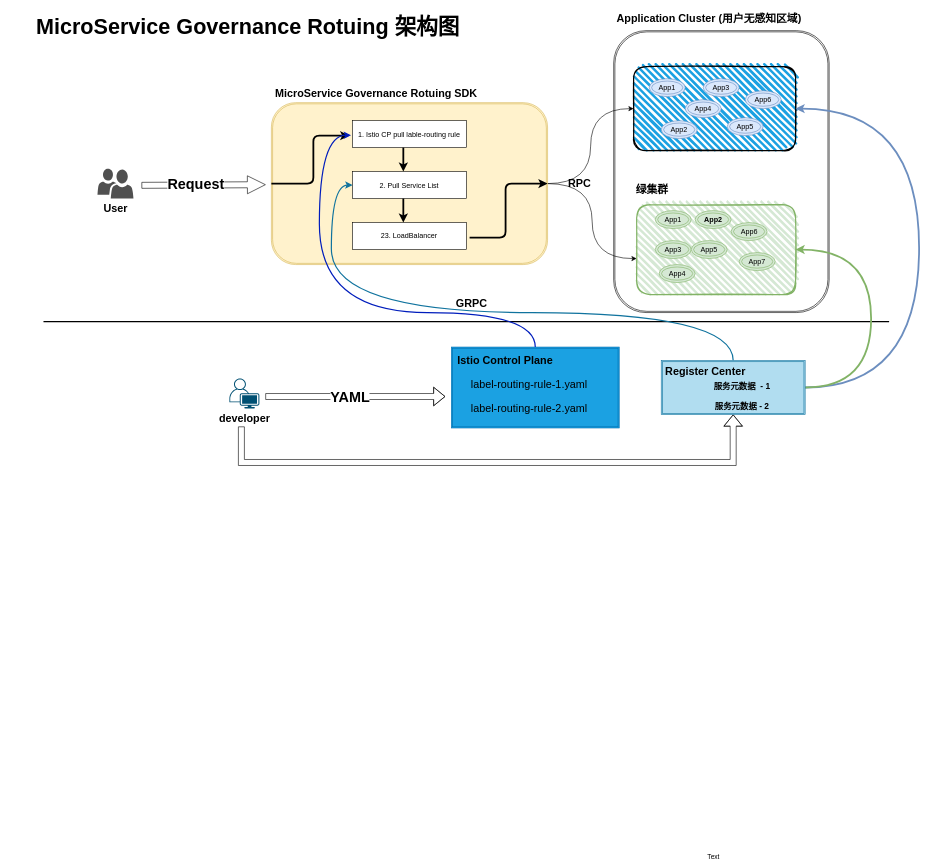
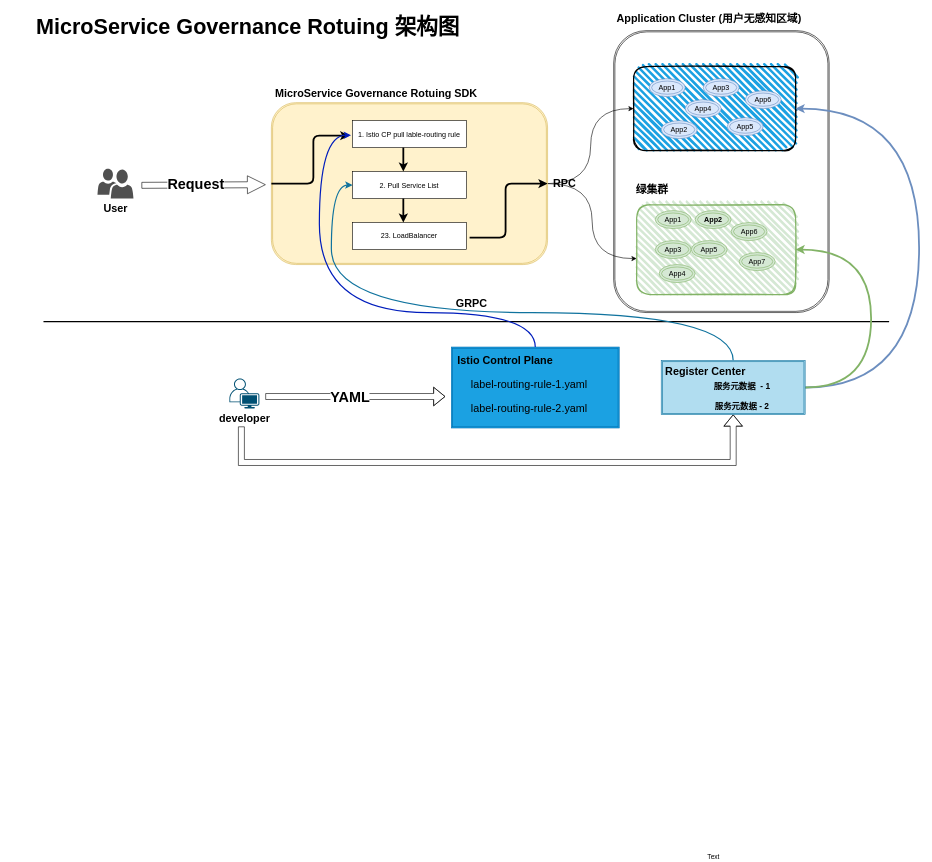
node "RPC": moved (580, 183) -> (565, 183)
